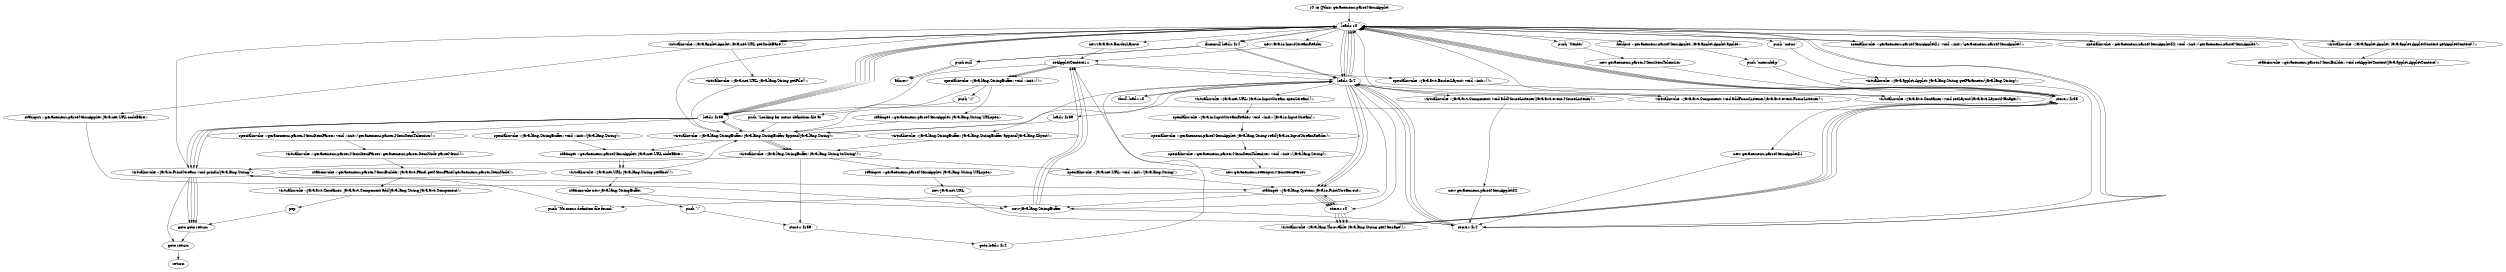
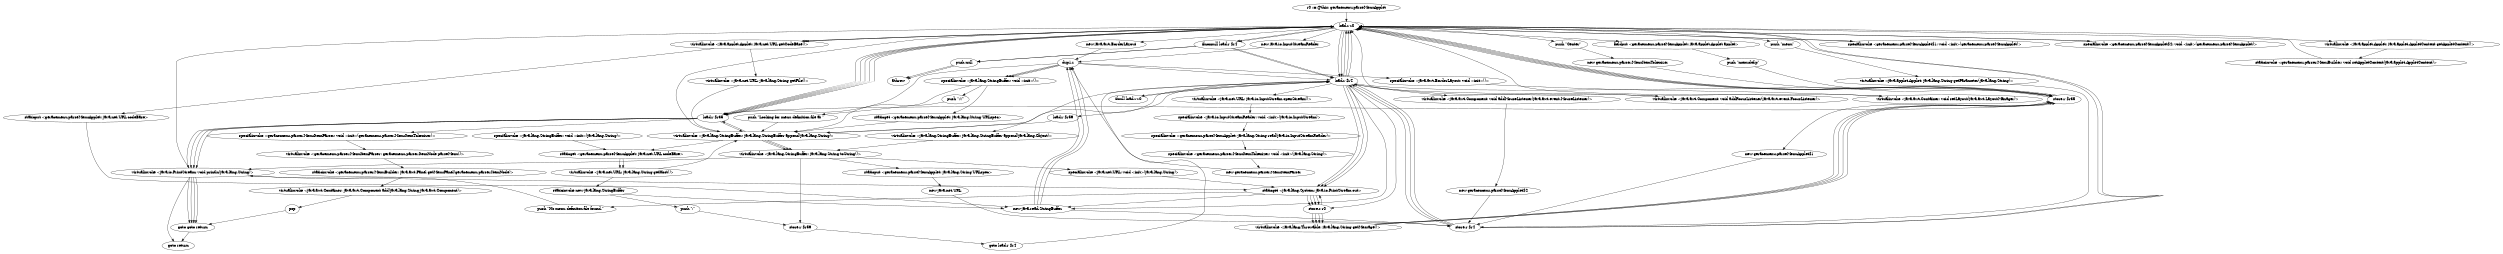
node "setAppletContext1.r": label "setAppletContext1.r" -> "dup1.r"
node "new geracemenu.staticput.MenuItemParser": label "new geracemenu.staticput.MenuItemParser" -> "new geracemenu.parser.MenuItemParser"
node "new java.lang.StringBuffer": label "new java.lang.StringBuffer" -> "new java.read.StringBuffer"
node "return": removed
